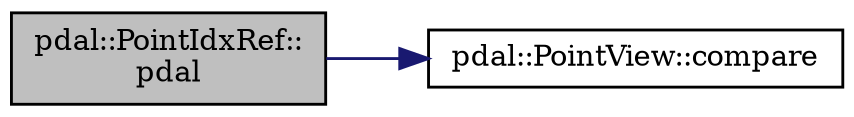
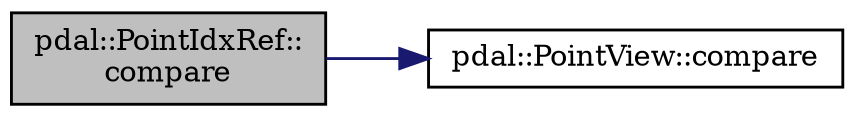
node "pdal::PointIdxRef:: pdal": label "pdal::PointIdxRef:: pdal" -> "pdal::PointIdxRef:: compare"
